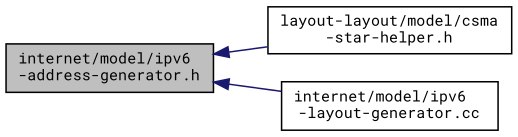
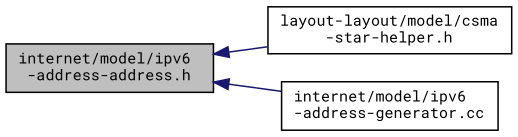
node "internet/model/ipv6 -address-generator.h": label "internet/model/ipv6 -address-generator.h" -> "internet/model/ipv6 -address-address.h"
node "internet/model/ipv6 -layout-generator.cc": label "internet/model/ipv6 -layout-generator.cc" -> "internet/model/ipv6 -address-generator.cc"
